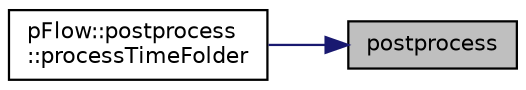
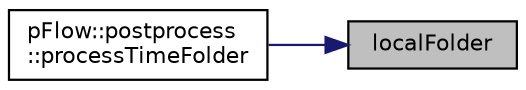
node "postprocess": label "postprocess" -> "localFolder"
